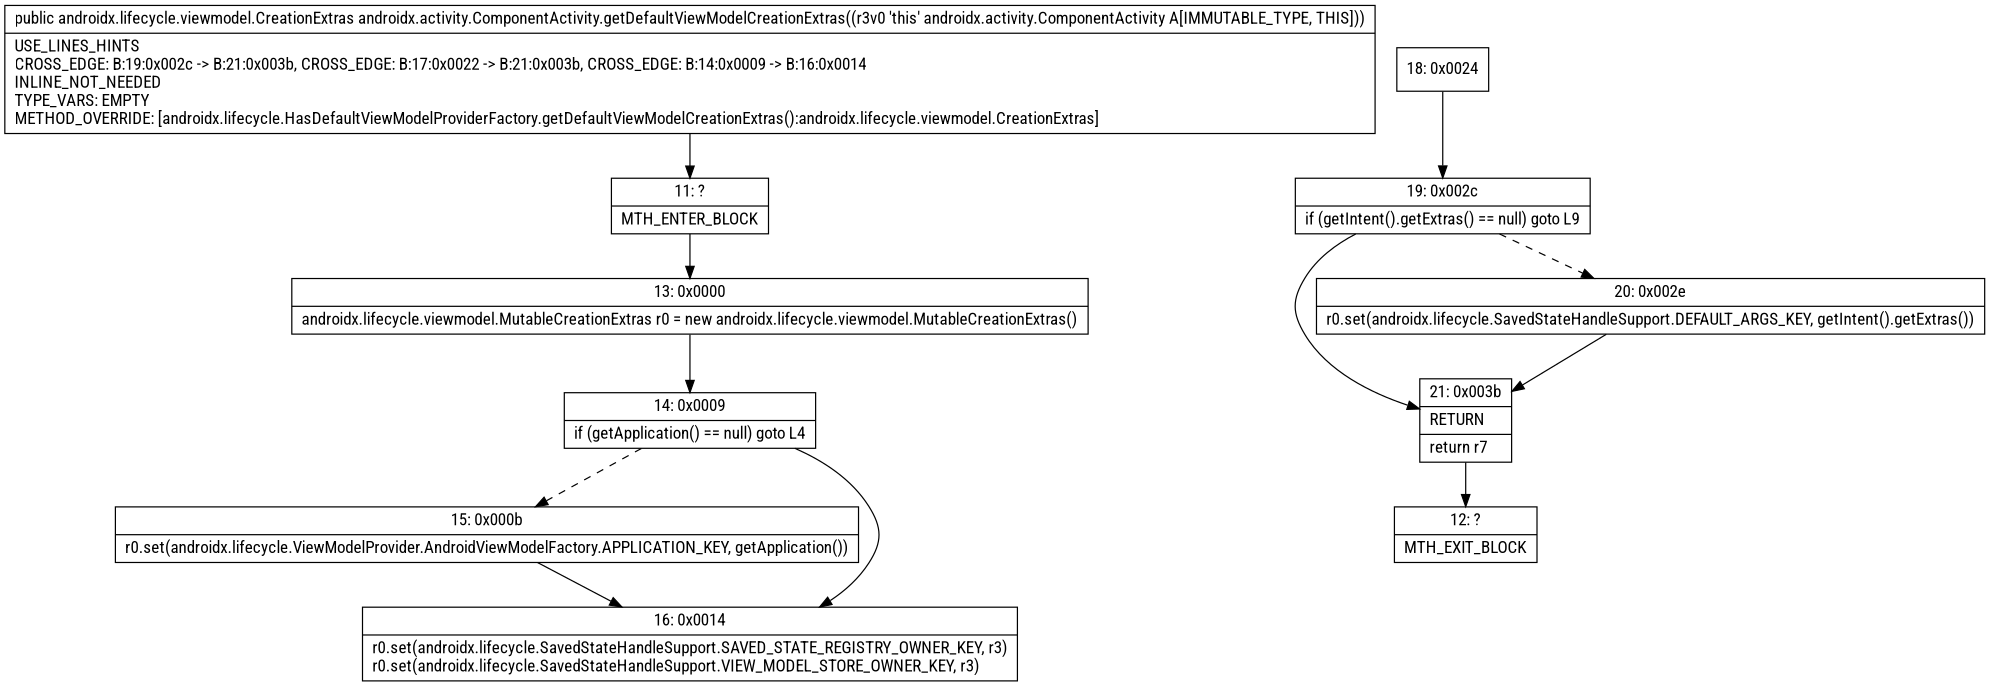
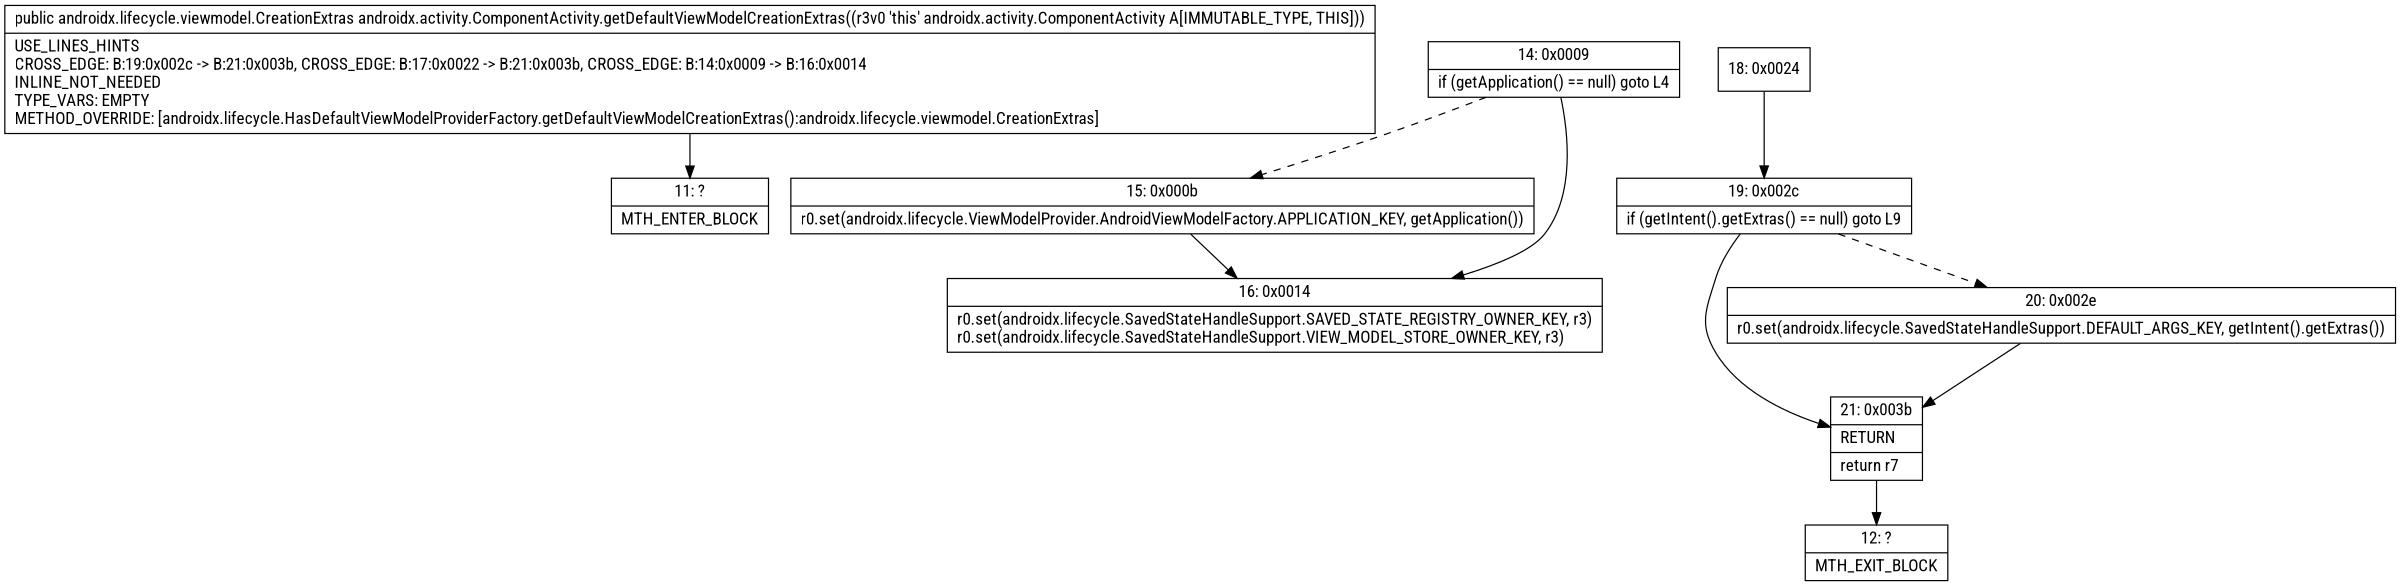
node "13: 0x0000": removed
